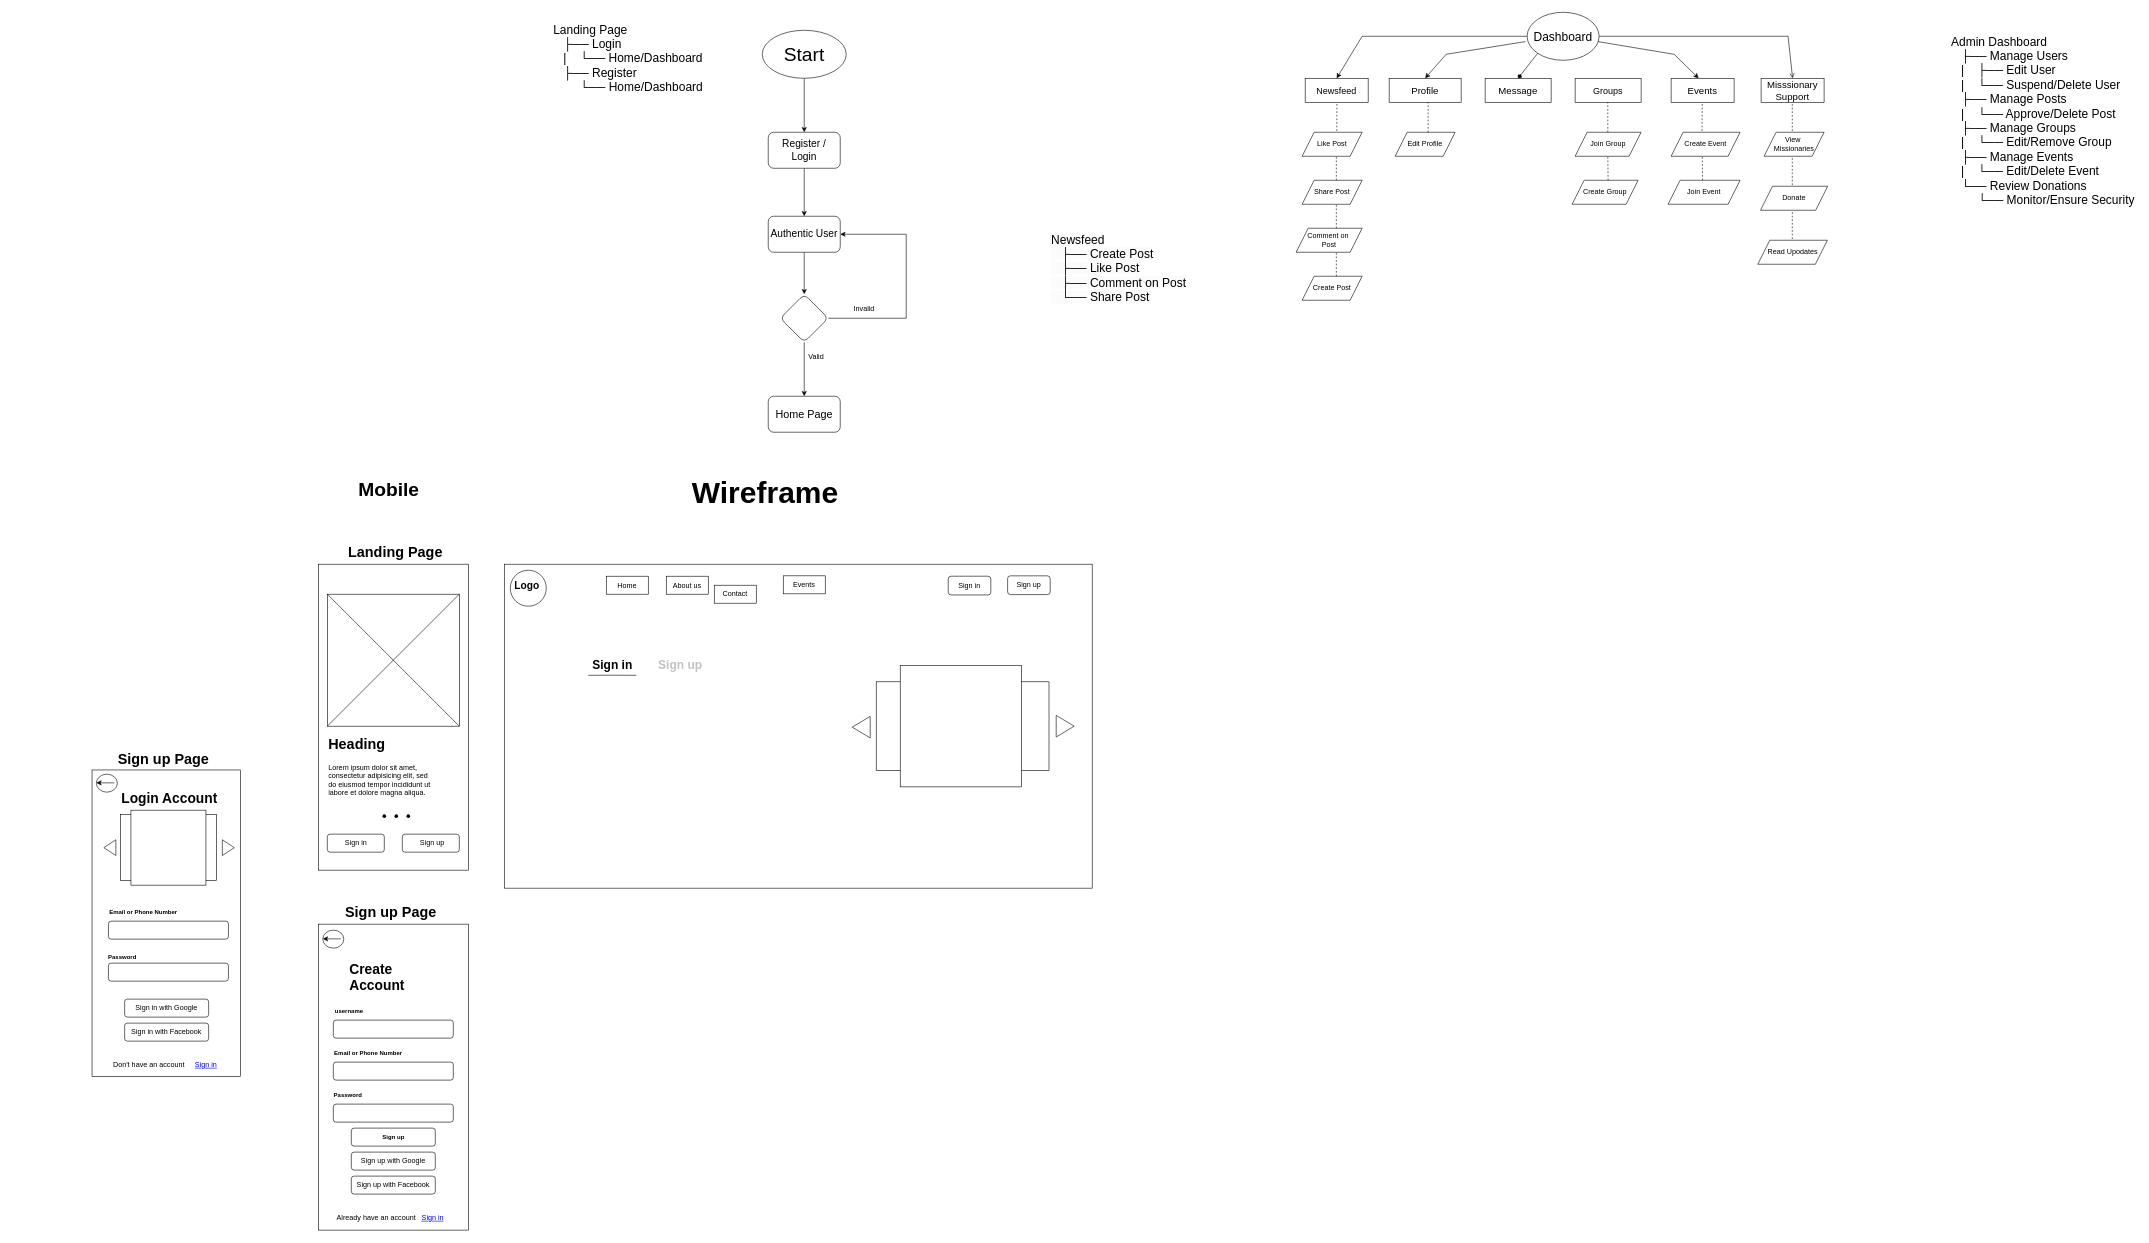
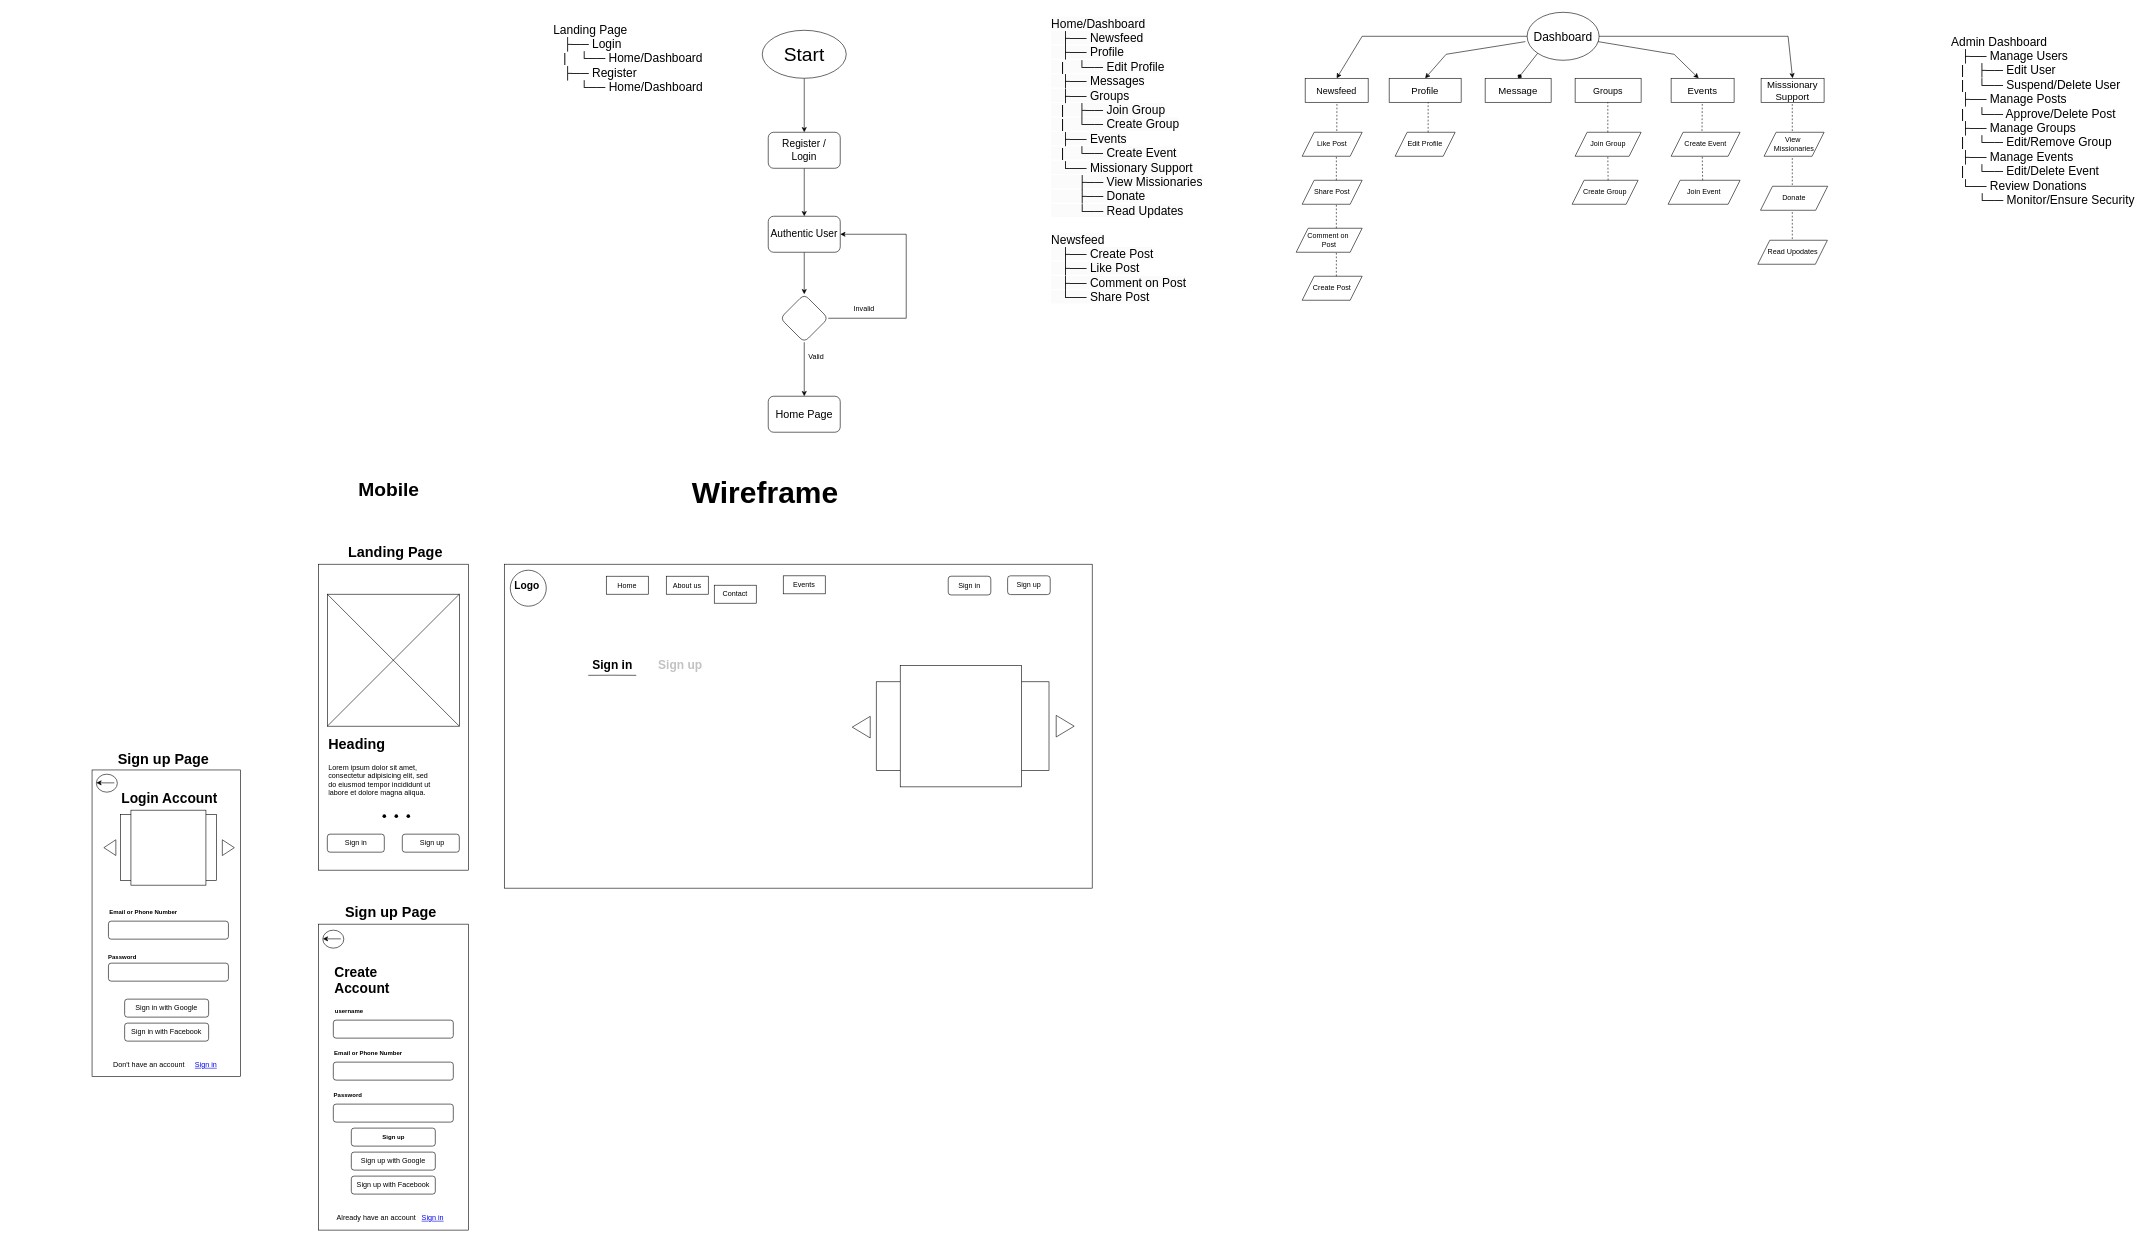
edge "Dashboard" -> "Misssionary Support": arrowhead open -> classic
node "Home/Dashboard ├── Newsfeed ├── Profile | └── Edit Profile ├── Messages ├── Groups | ├── Join Group | └── Create Group ├── Events | └── Create Event └── Missionary Support ├── View Missionaries ├── Donate └── Read Updates": added
node "Create Account": moved (383, 975) -> (368, 978)
